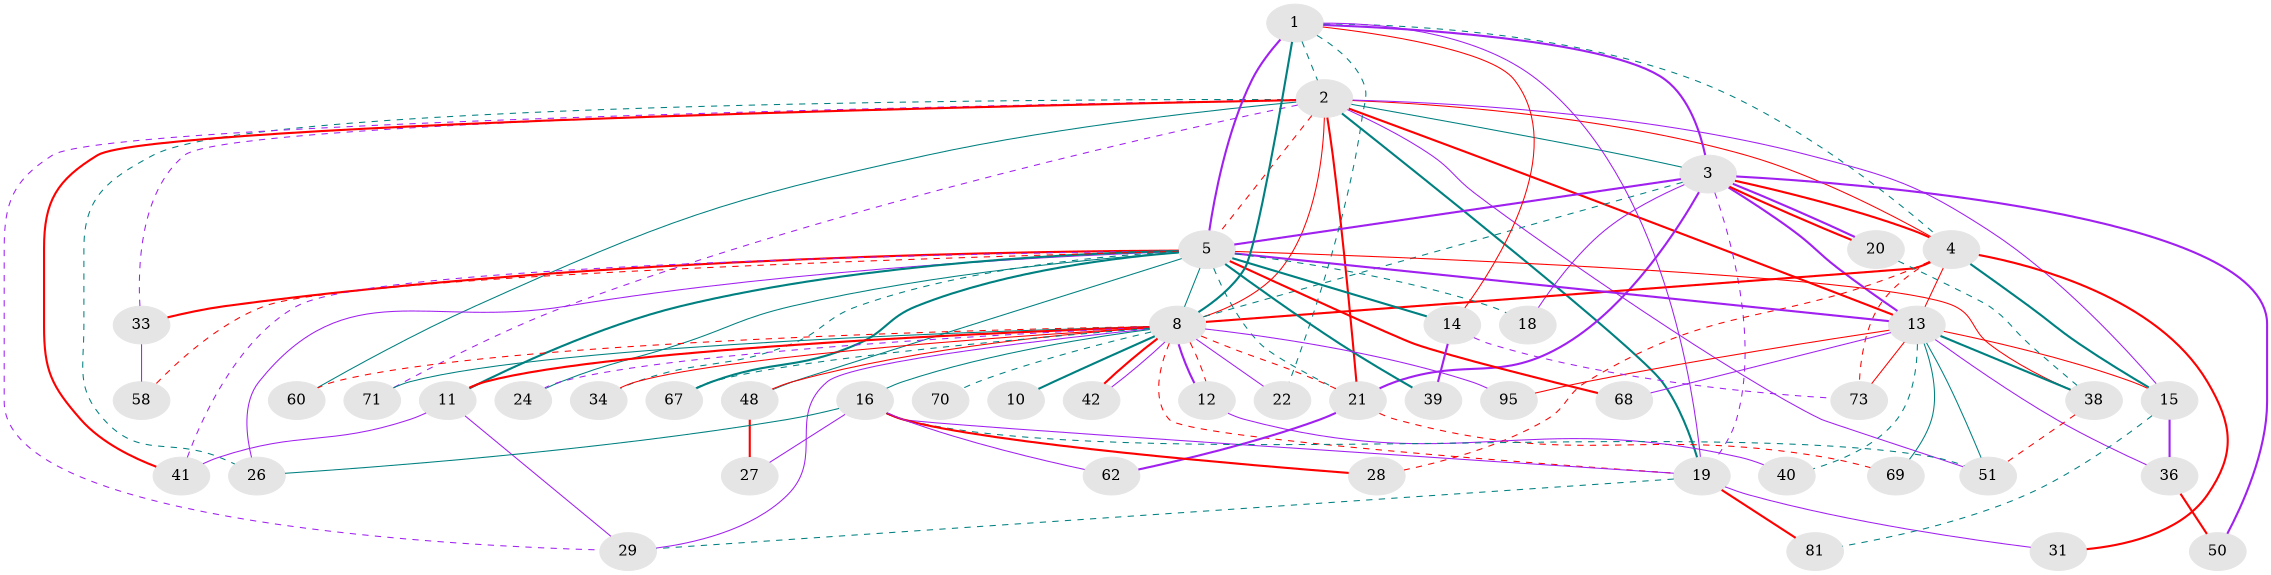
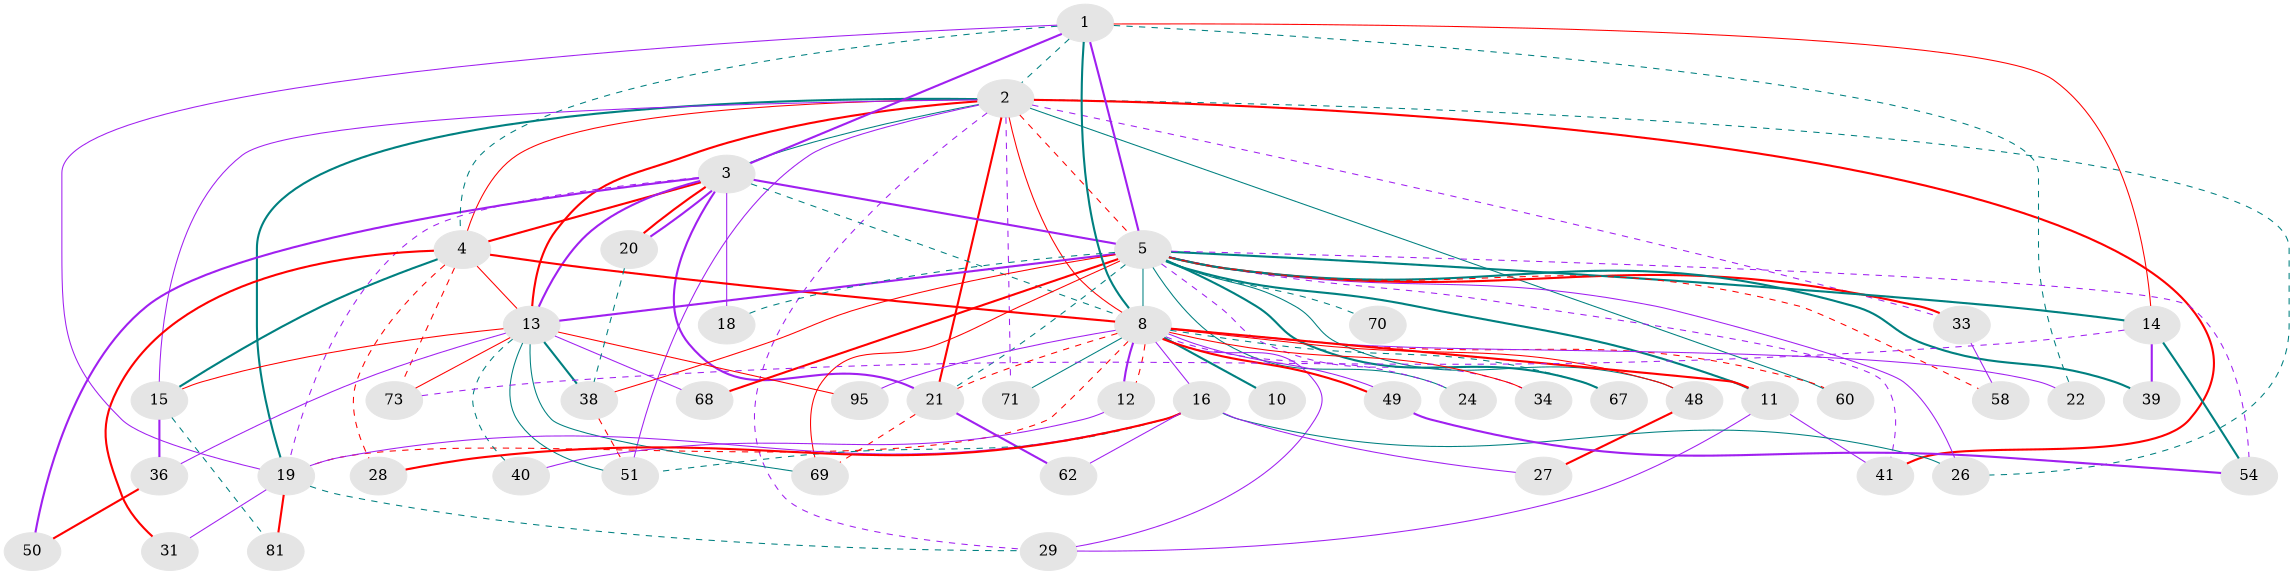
edge "5" -- "34": color teal -> purple
edge "5" -- "69": added
edge "8" -- "16": color teal -> purple
edge "8" -- "70": now "5" -- "70"
node "42": label "42" -> "49"
node "54": added
